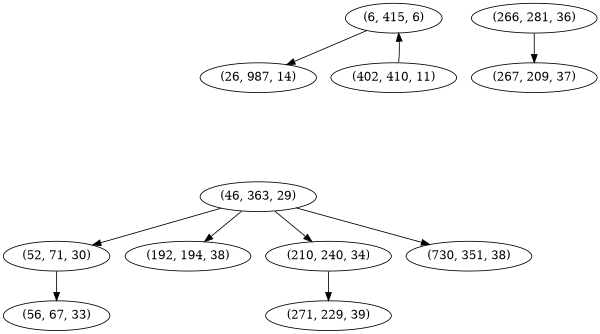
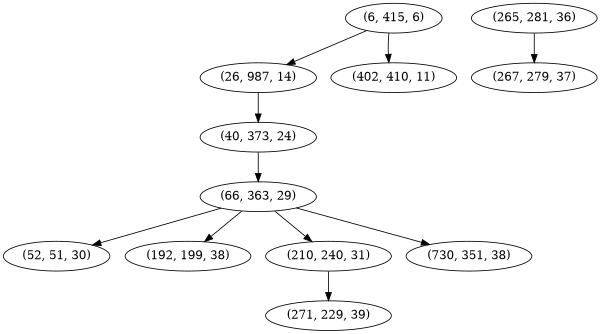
node "(266, 281, 36)": label "(266, 281, 36)" -> "(265, 281, 36)"
edge "(402, 410, 11)" -> "(6, 415, 6)": reversed
node "(267, 209, 37)": label "(267, 209, 37)" -> "(267, 279, 37)"
node "(40, 373, 24)": added
node "(46, 363, 29)": label "(46, 363, 29)" -> "(66, 363, 29)"
node "(52, 71, 30)": label "(52, 71, 30)" -> "(52, 51, 30)"
node "(192, 194, 38)": label "(192, 194, 38)" -> "(192, 199, 38)"
node "(210, 240, 34)": label "(210, 240, 34)" -> "(210, 240, 31)"
node "(56, 67, 33)": removed
